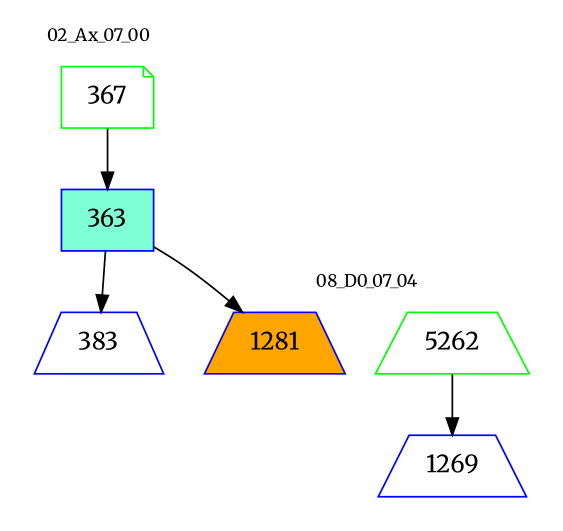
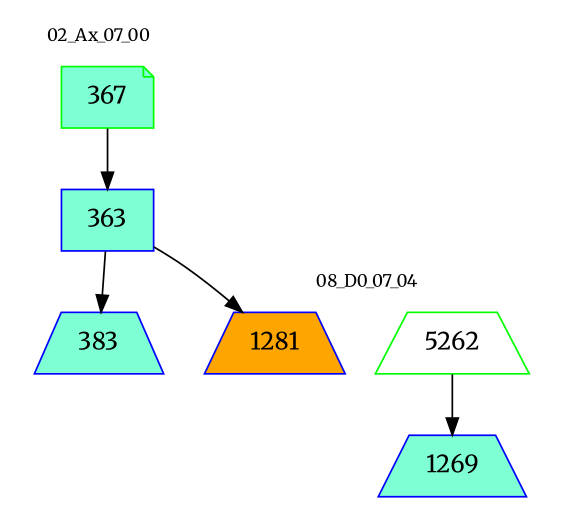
node "367": fillcolor white -> aquamarine
node "383": fillcolor white -> aquamarine
node "1269": fillcolor white -> aquamarine
